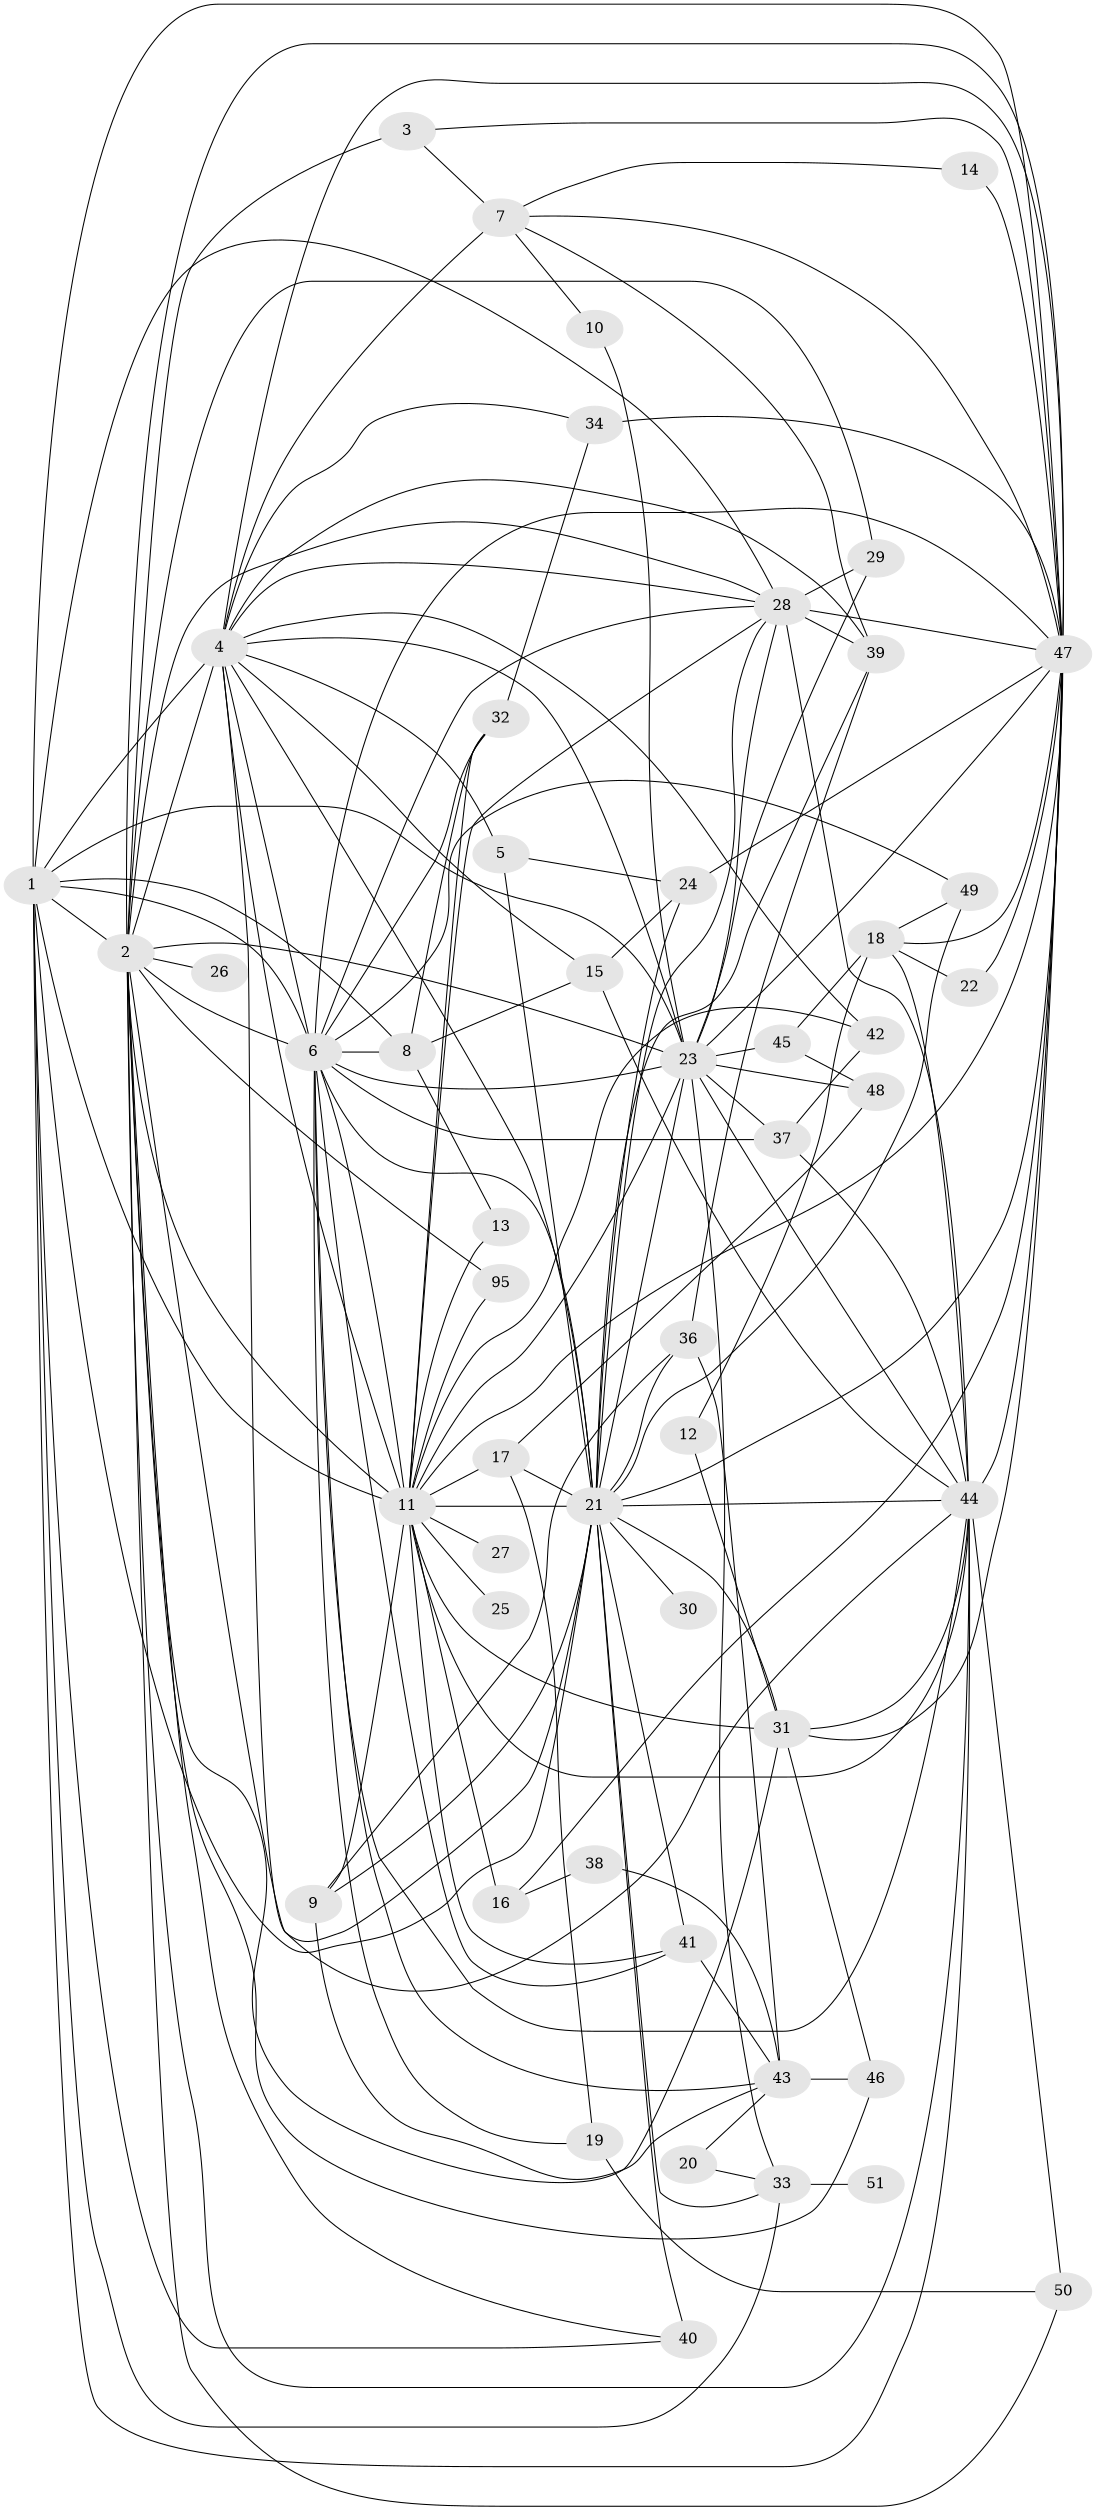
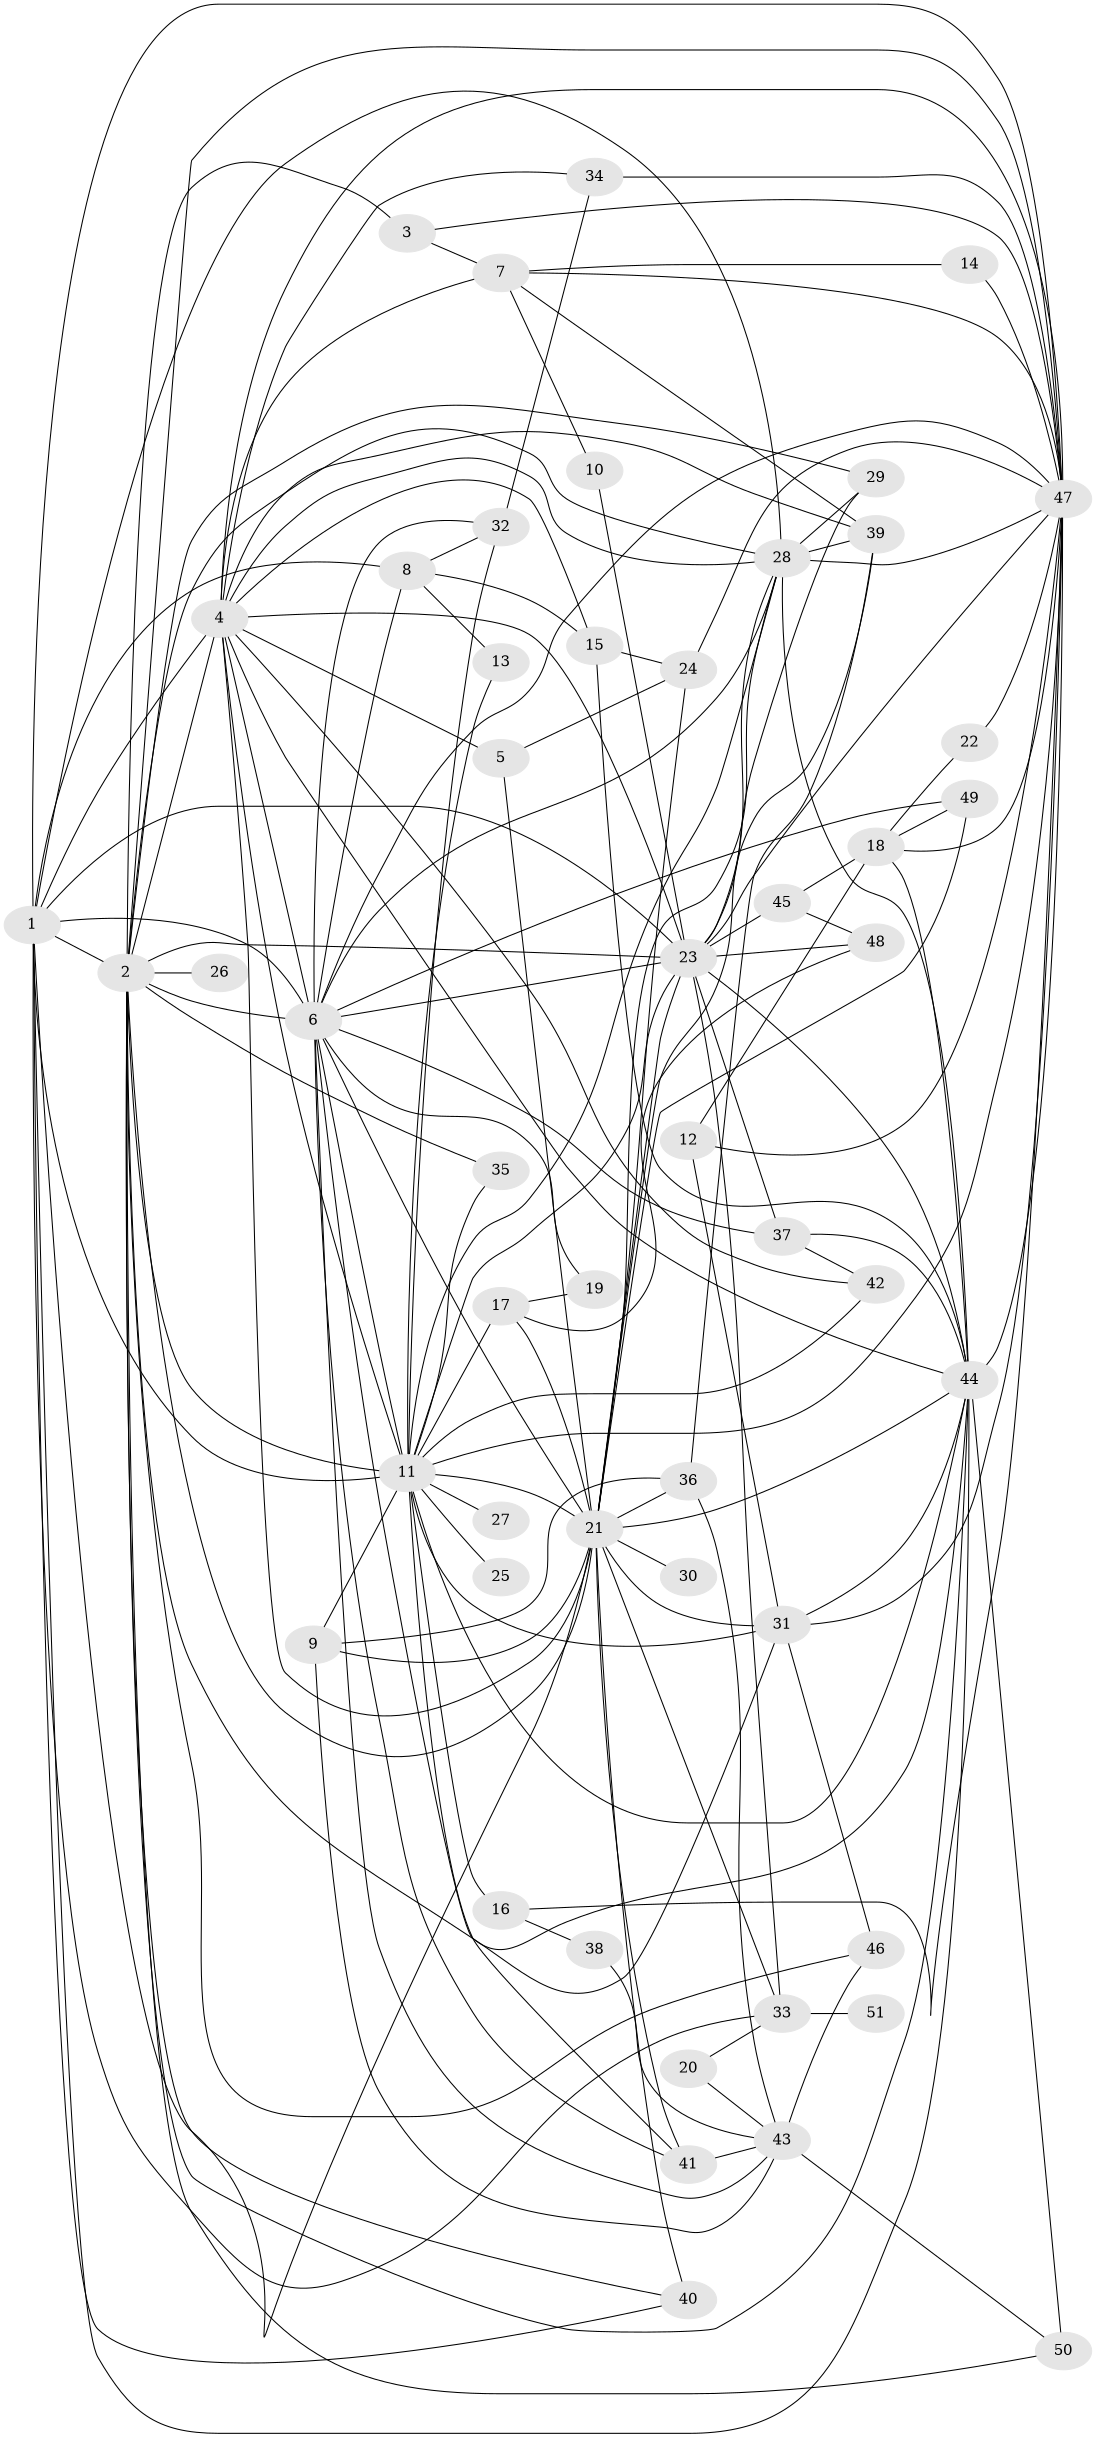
edge "47" -- "21": now "47" -- "12"
node "95": label "95" -> "35"
edge "19" -- "50": now "43" -- "50"
